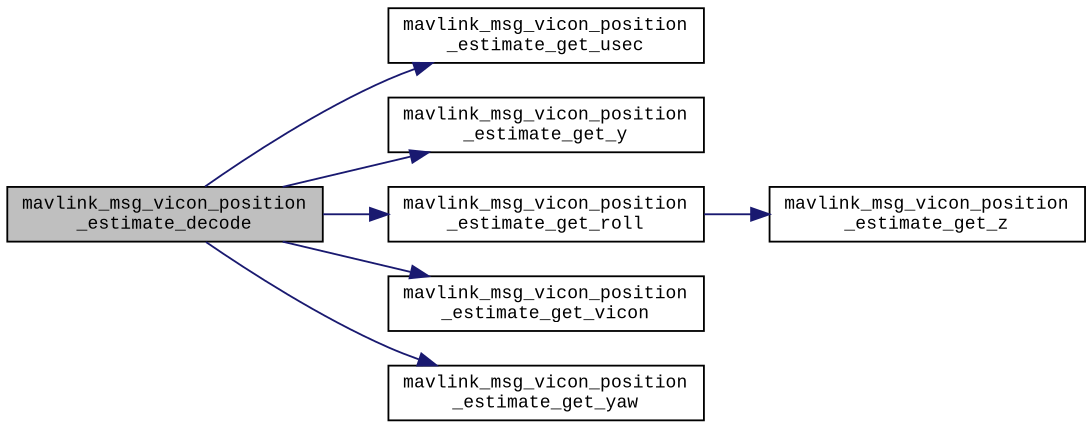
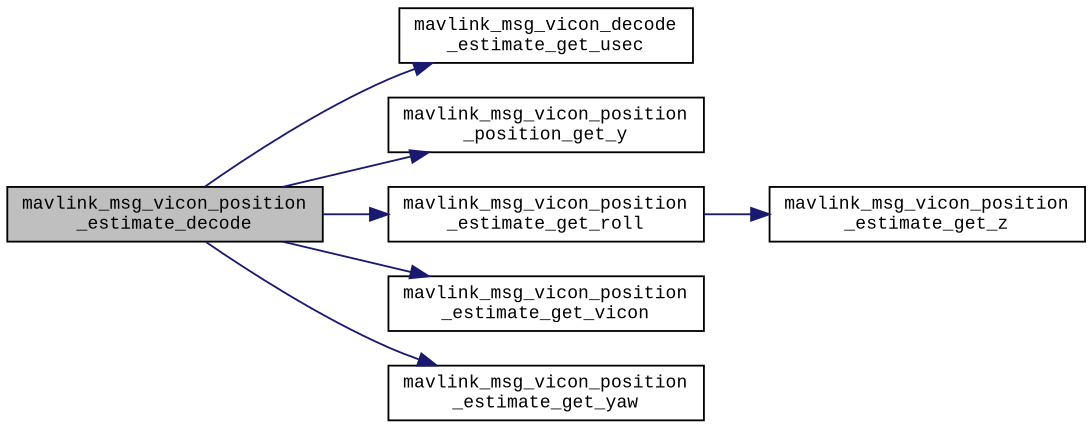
node "mavlink_msg_vicon_position _estimate_get_usec": label "mavlink_msg_vicon_position _estimate_get_usec" -> "mavlink_msg_vicon_decode _estimate_get_usec"
node "mavlink_msg_vicon_position _estimate_get_y": label "mavlink_msg_vicon_position _estimate_get_y" -> "mavlink_msg_vicon_position _position_get_y"
